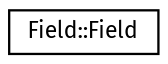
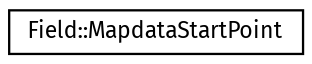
node "Field::Field": label "Field::Field" -> "Field::MapdataStartPoint"
